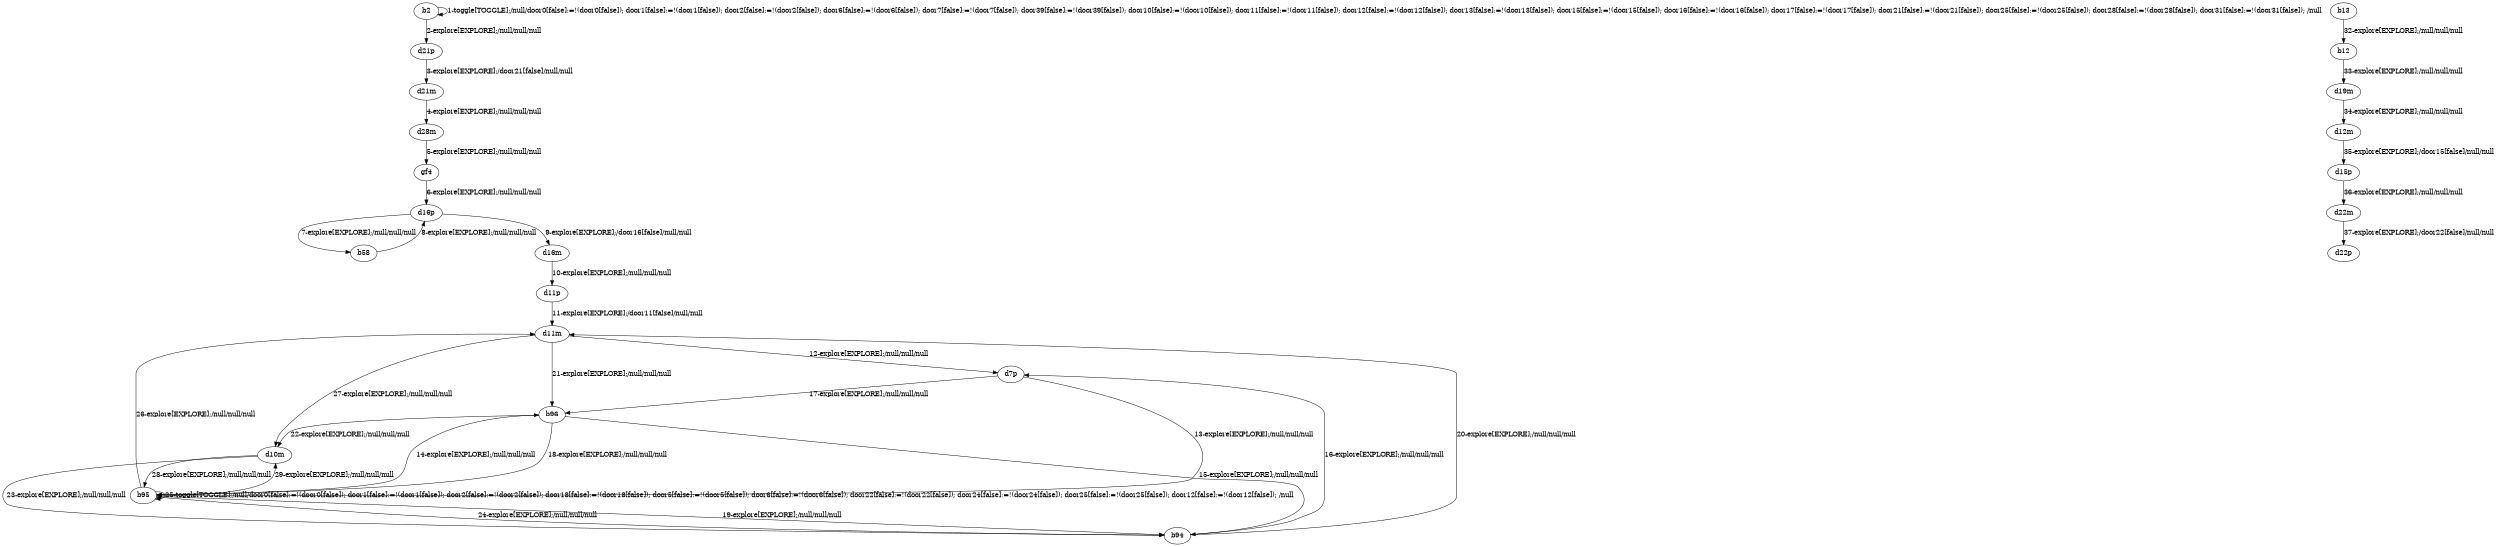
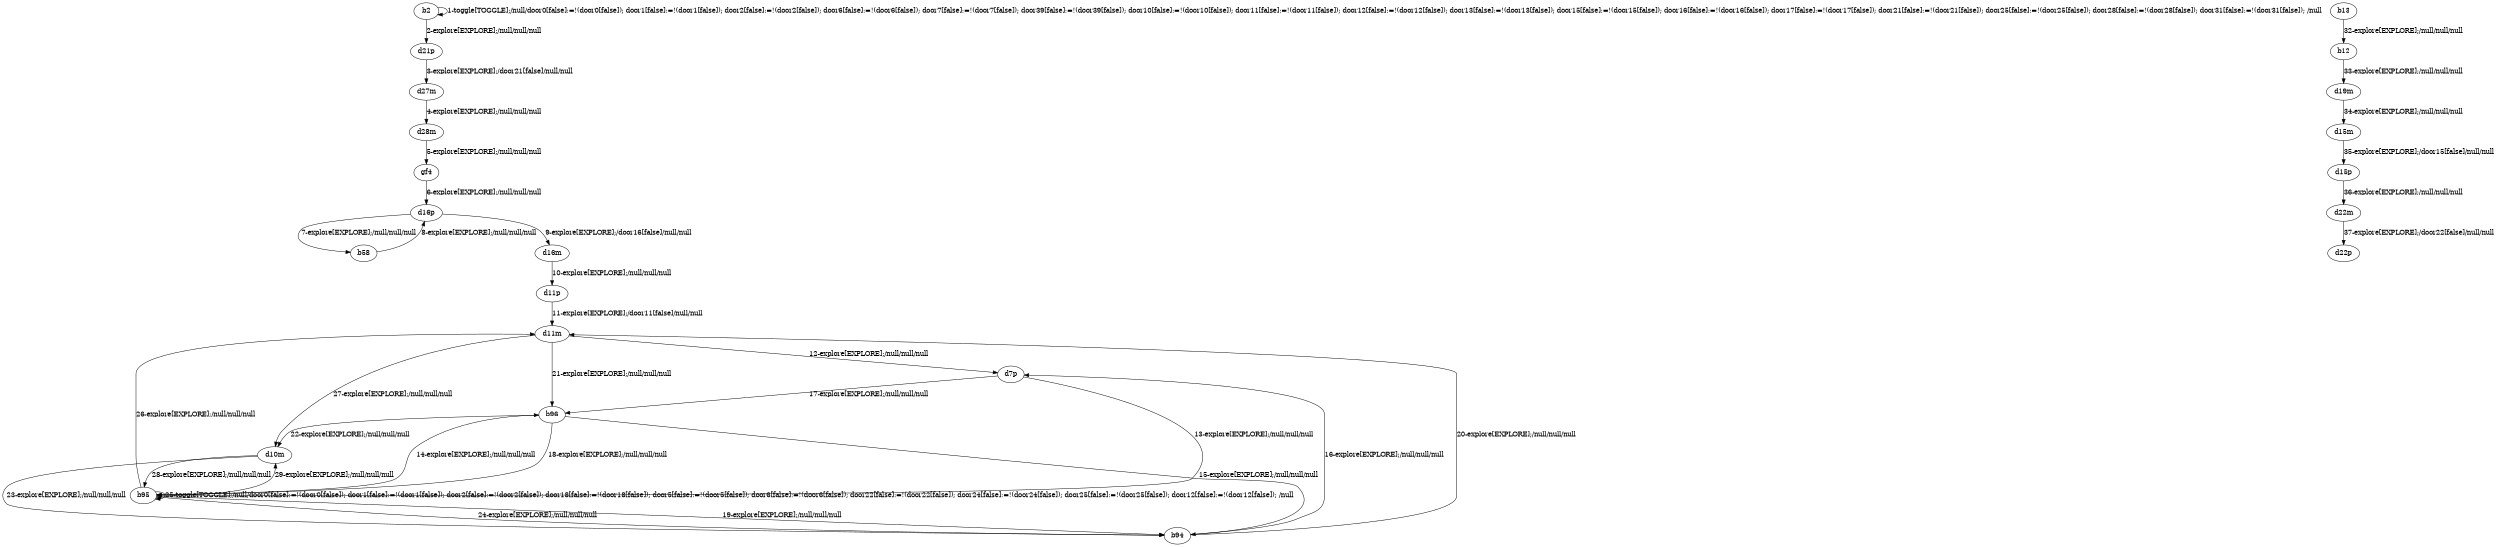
node "d21m": label "d21m" -> "d27m"
node "d12m": label "d12m" -> "d15m"
